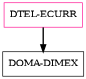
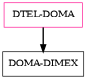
node "DTEL-ECURR": label "DTEL-ECURR" -> "DTEL-DOMA"
